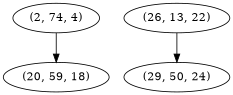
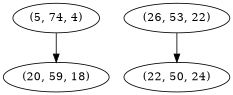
node "(2, 74, 4)": label "(2, 74, 4)" -> "(5, 74, 4)"
node "(26, 13, 22)": label "(26, 13, 22)" -> "(26, 53, 22)"
node "(29, 50, 24)": label "(29, 50, 24)" -> "(22, 50, 24)"
